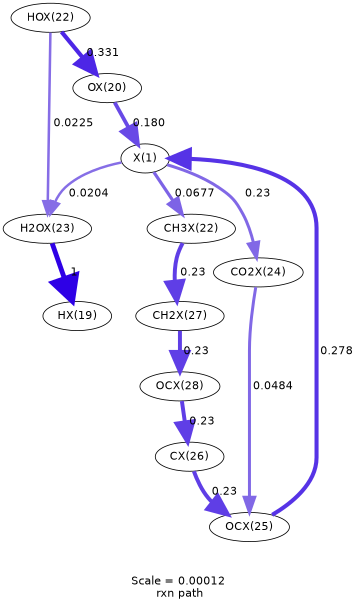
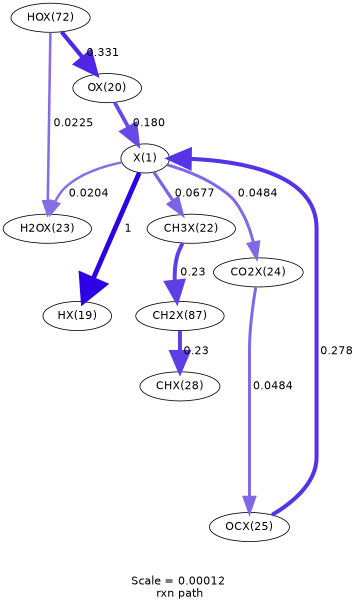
node "HOX(22)": label "HOX(22)" -> "HOX(72)"
edge "X(1)" -> "CO2X(24)": label " 0.23" -> " 0.0484"
edge "H2OX(23)" -> "HX(19)": now "X(1)" -> "HX(19)"
node "CH2X(27)": label "CH2X(27)" -> "CH2X(87)"
node "OCX(28)": label "OCX(28)" -> "CHX(28)"
node "CX(26)": removed
